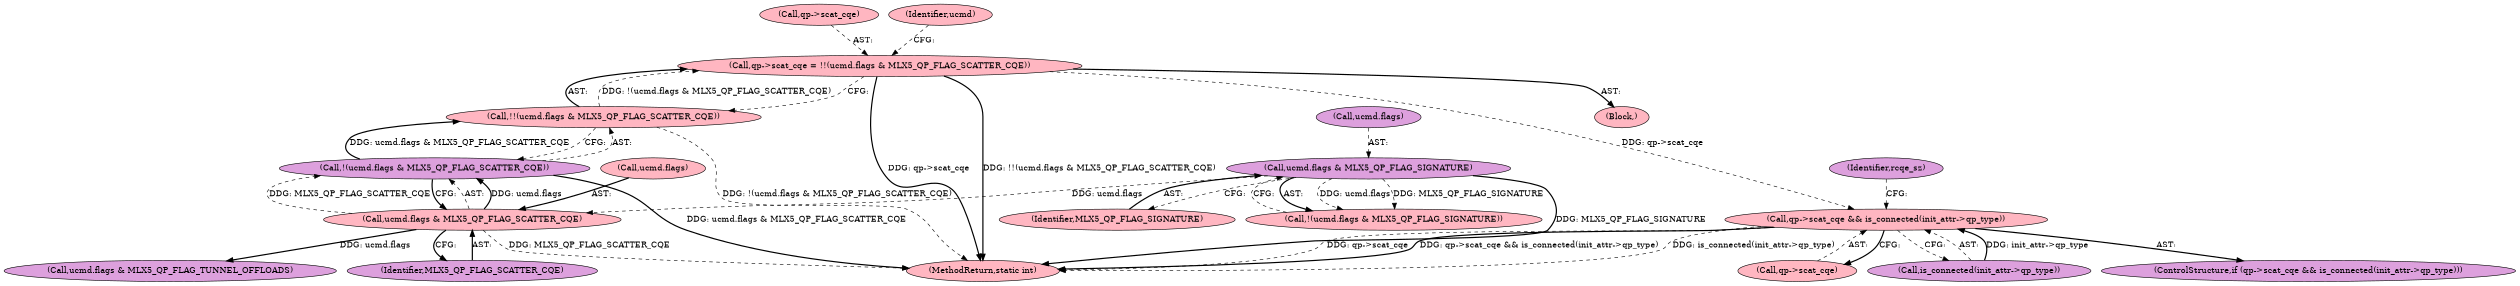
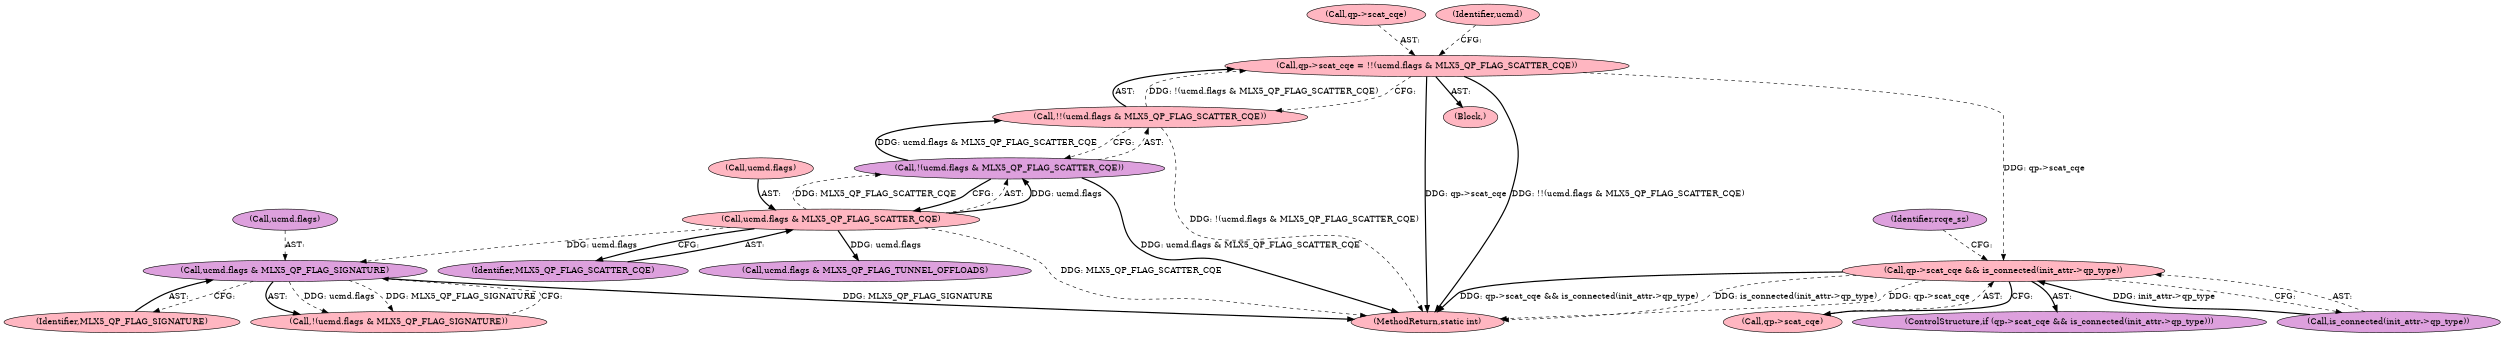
edge "(Call,ucmd.flags & MLX5_QP_FLAG_SIGNATURE)" -> "(Call,ucmd.flags & MLX5_QP_FLAG_SCATTER_CQE)": reversed
